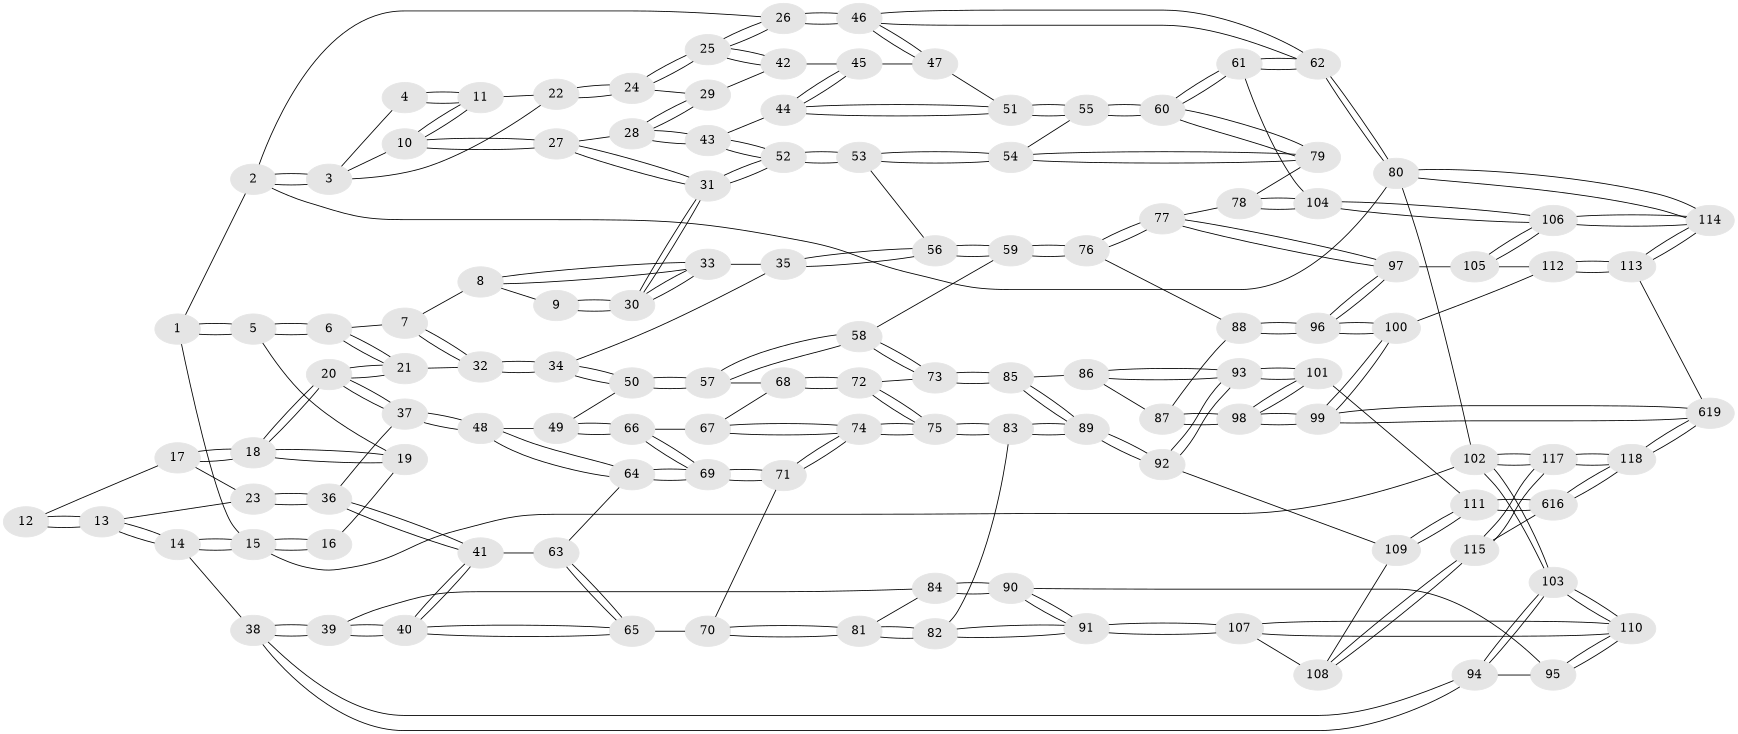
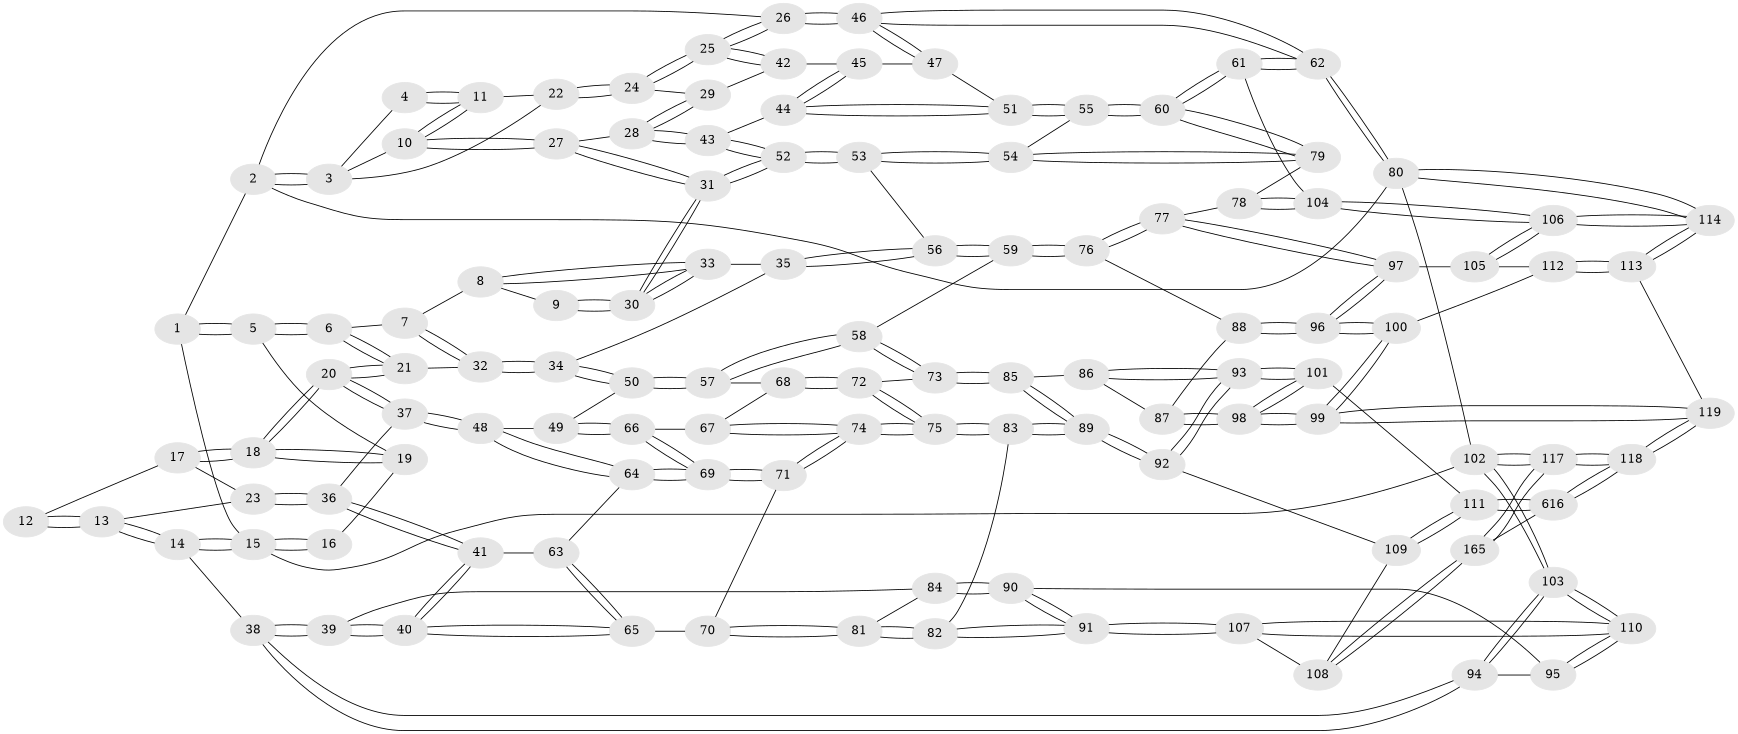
node "619": label "619" -> "119"
node "115": label "115" -> "165"
